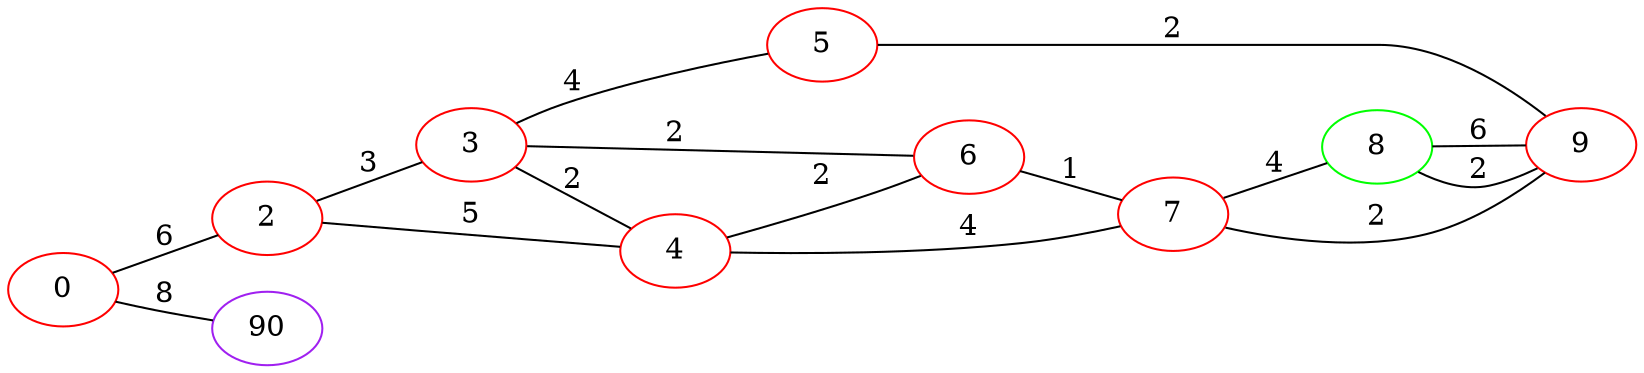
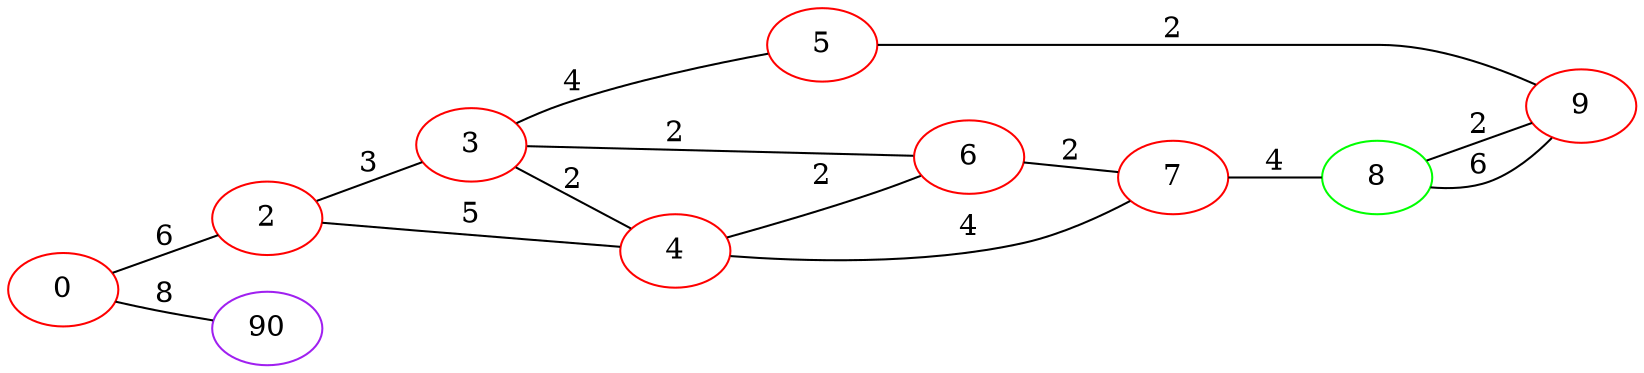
edge "6" -- "7": label "1" -> "2"
edge "9" -- "7": removed, label "2"
